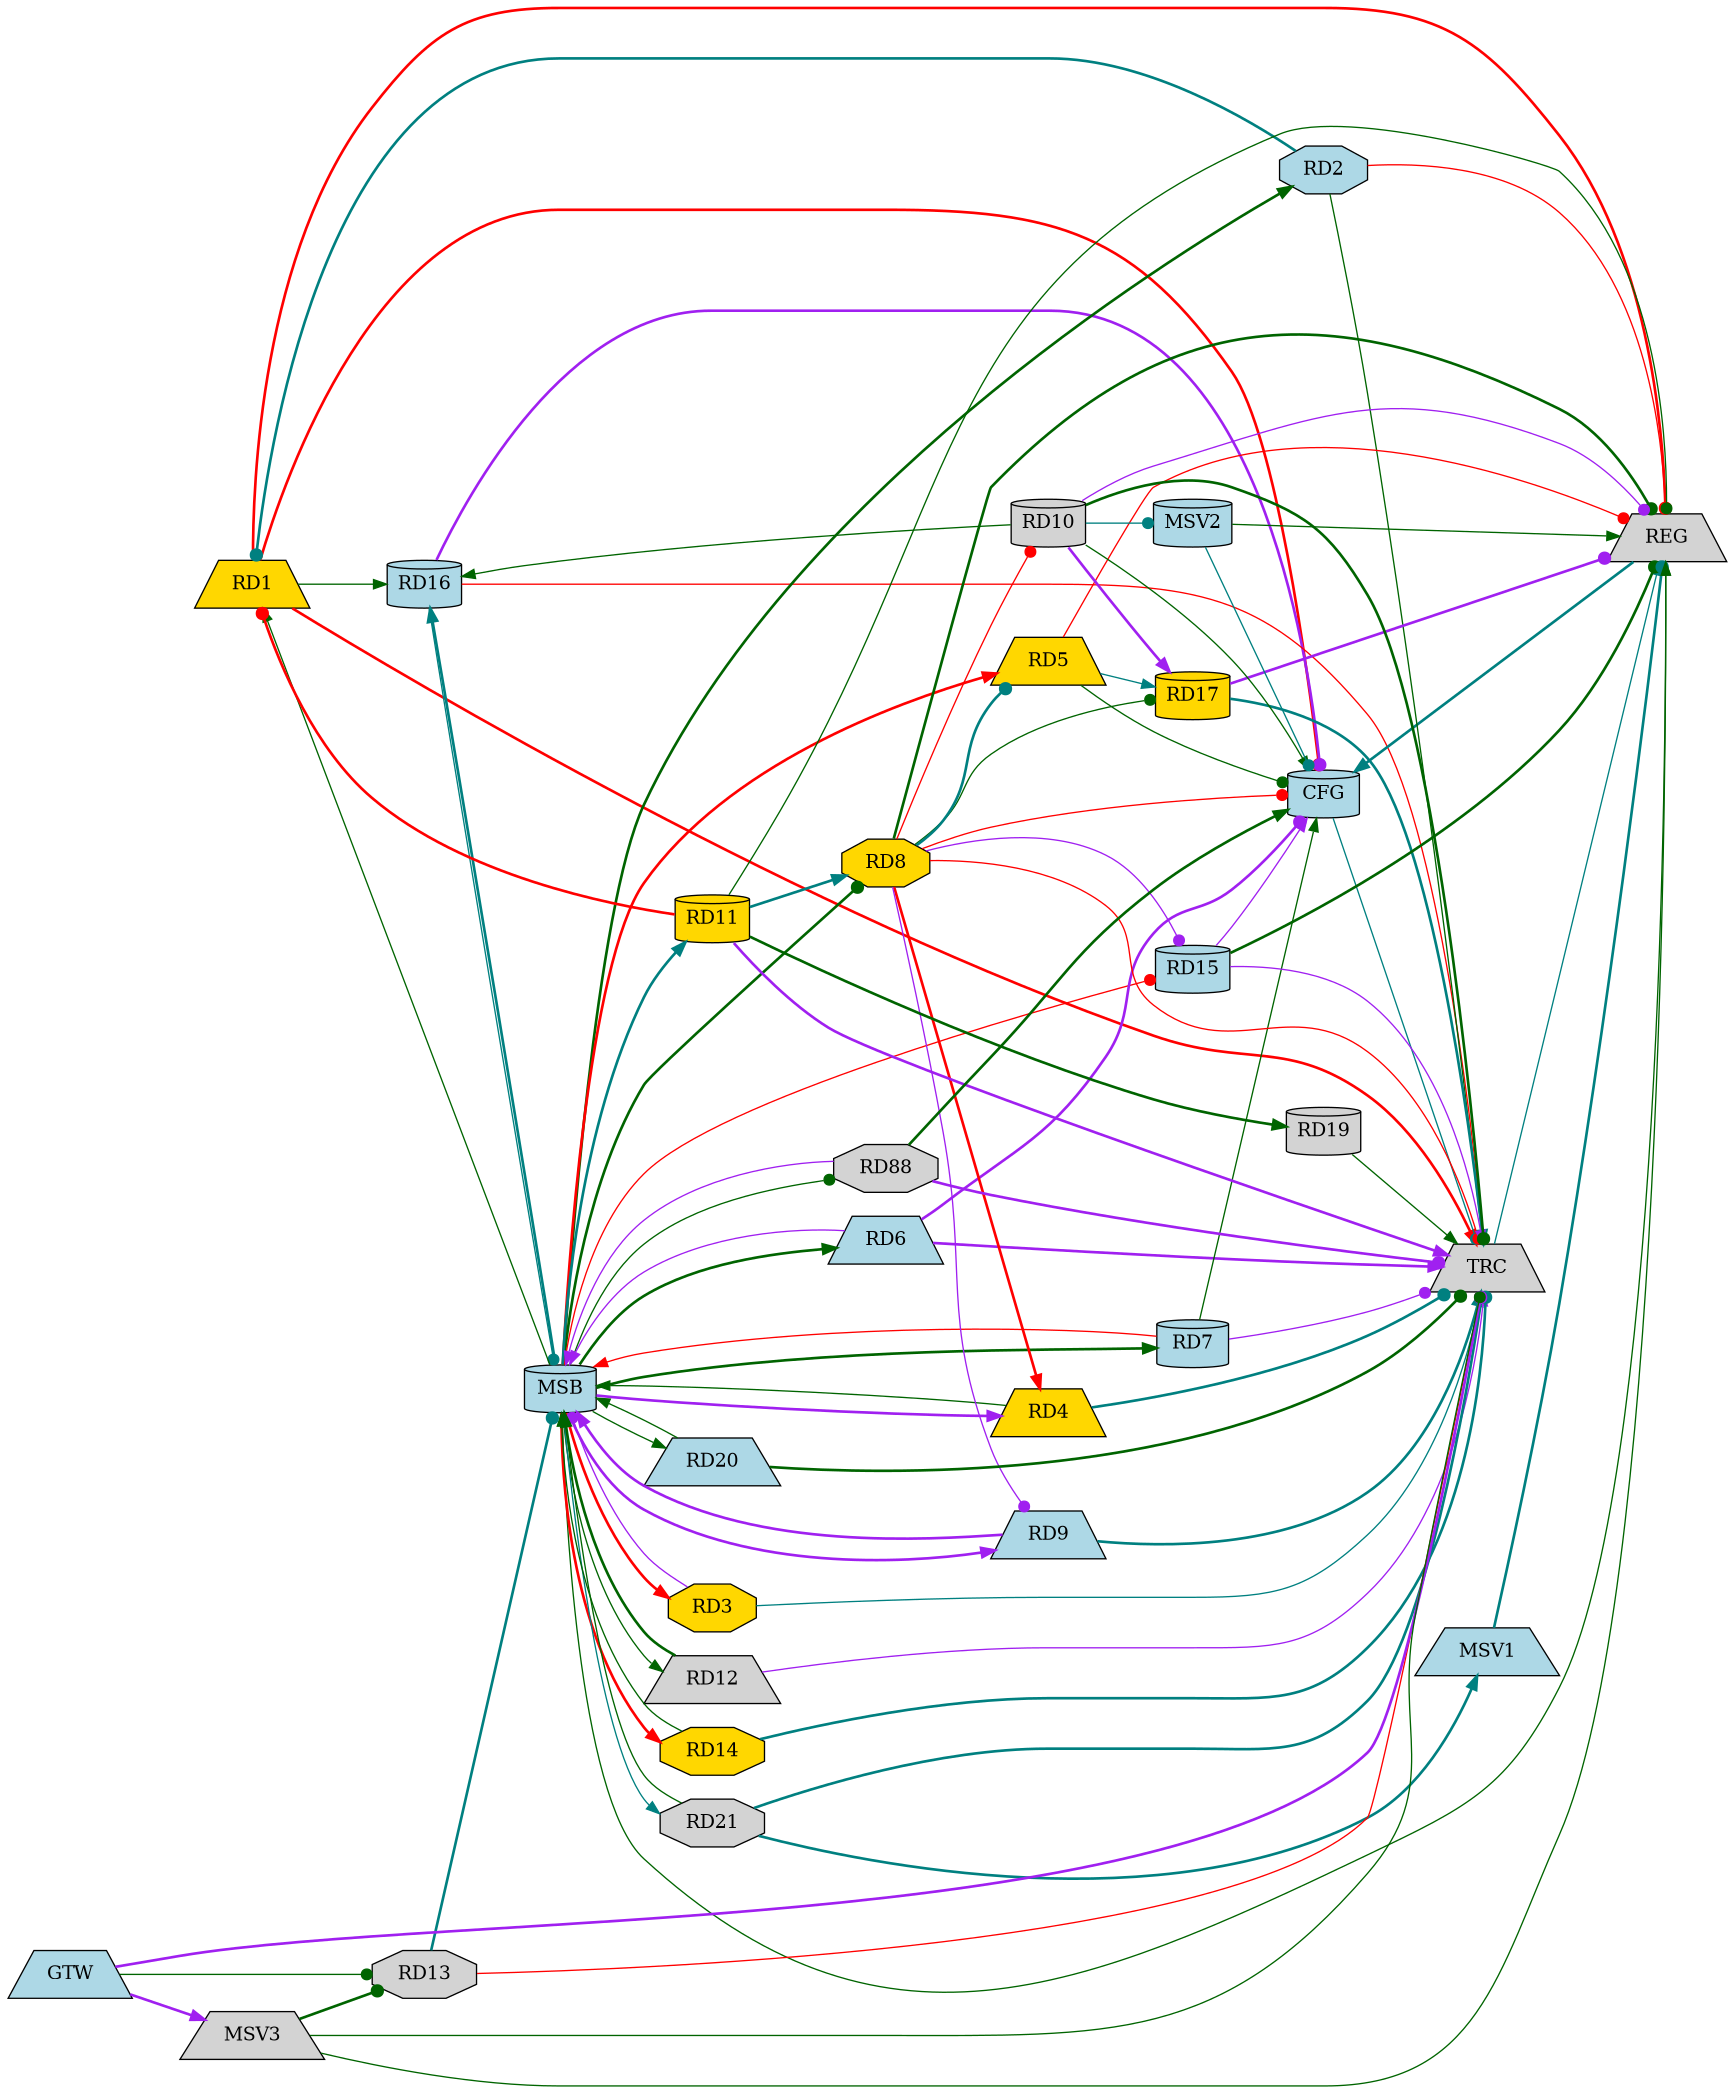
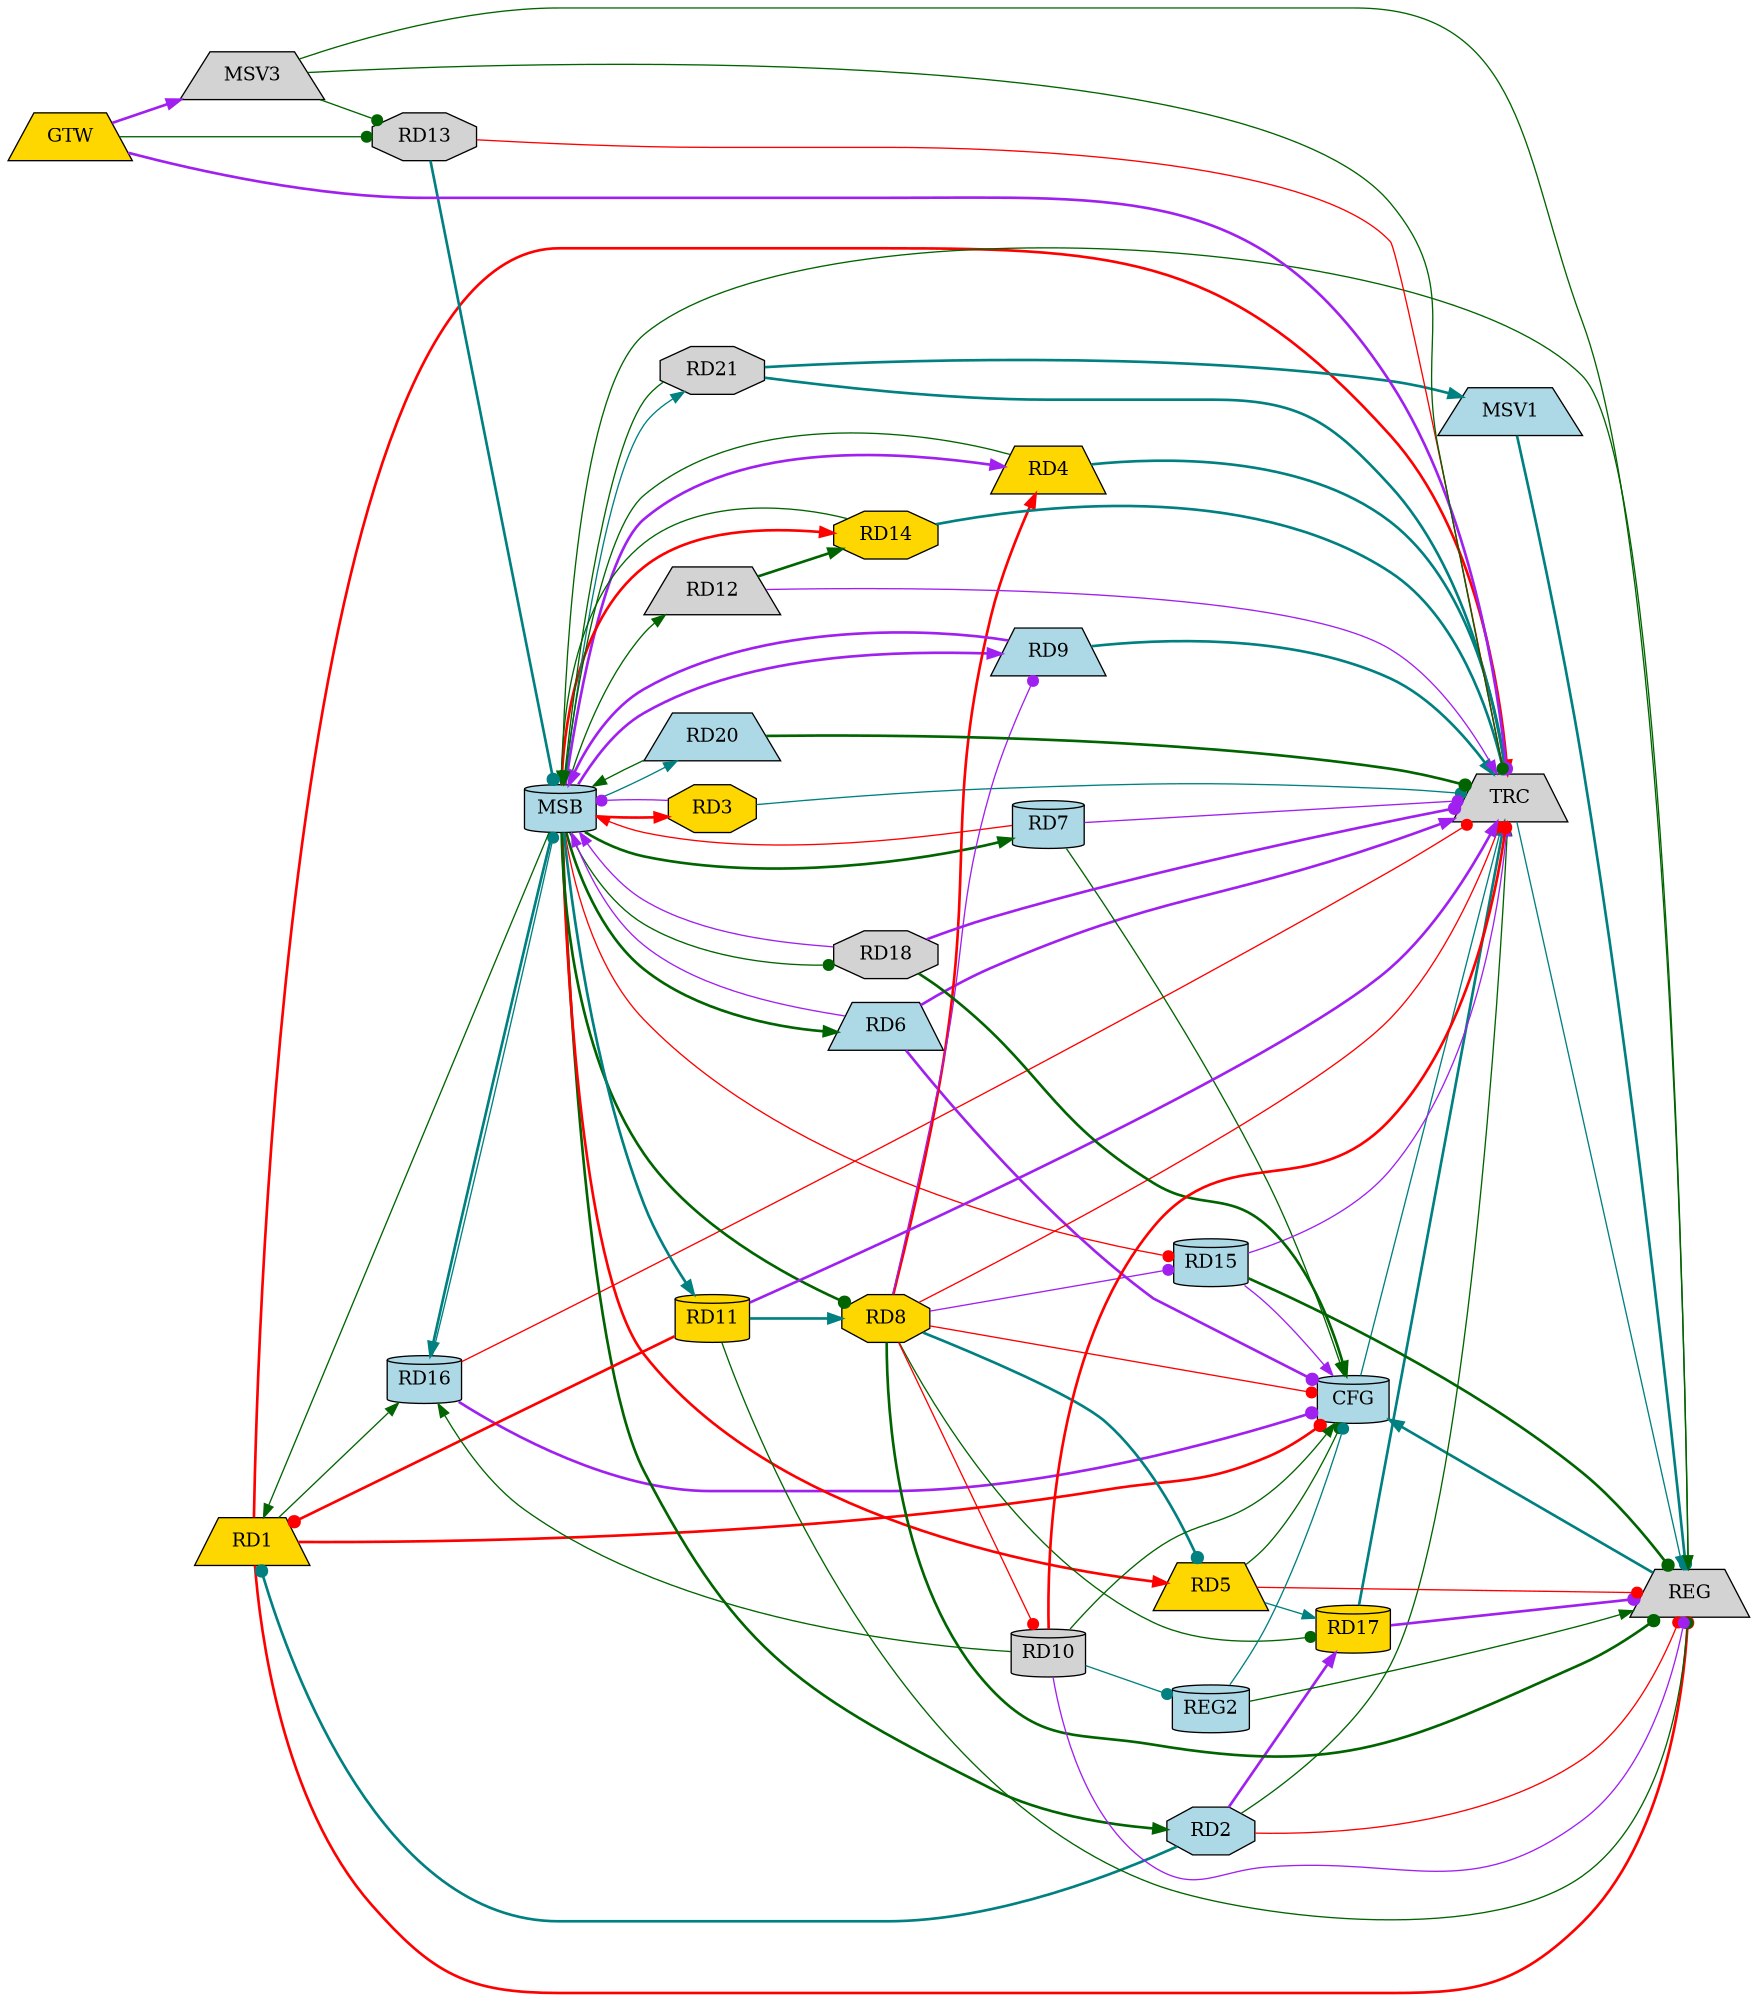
node "MSV2": label "MSV2" -> "REG2"
edge "RD10" -> "RD17": now "RD2" -> "RD17"
edge "RD10" -> "TRC": color darkgreen -> red
node "RD19": removed
node "RD88": label "RD88" -> "RD18"
edge "MSB" -> "RD20": color darkgreen -> teal
edge "RD12" -> "MSB": now "RD12" -> "RD14"
node "GTW": fillcolor lightblue -> gold
edge "MSV3" -> "RD13": style bold -> solid
